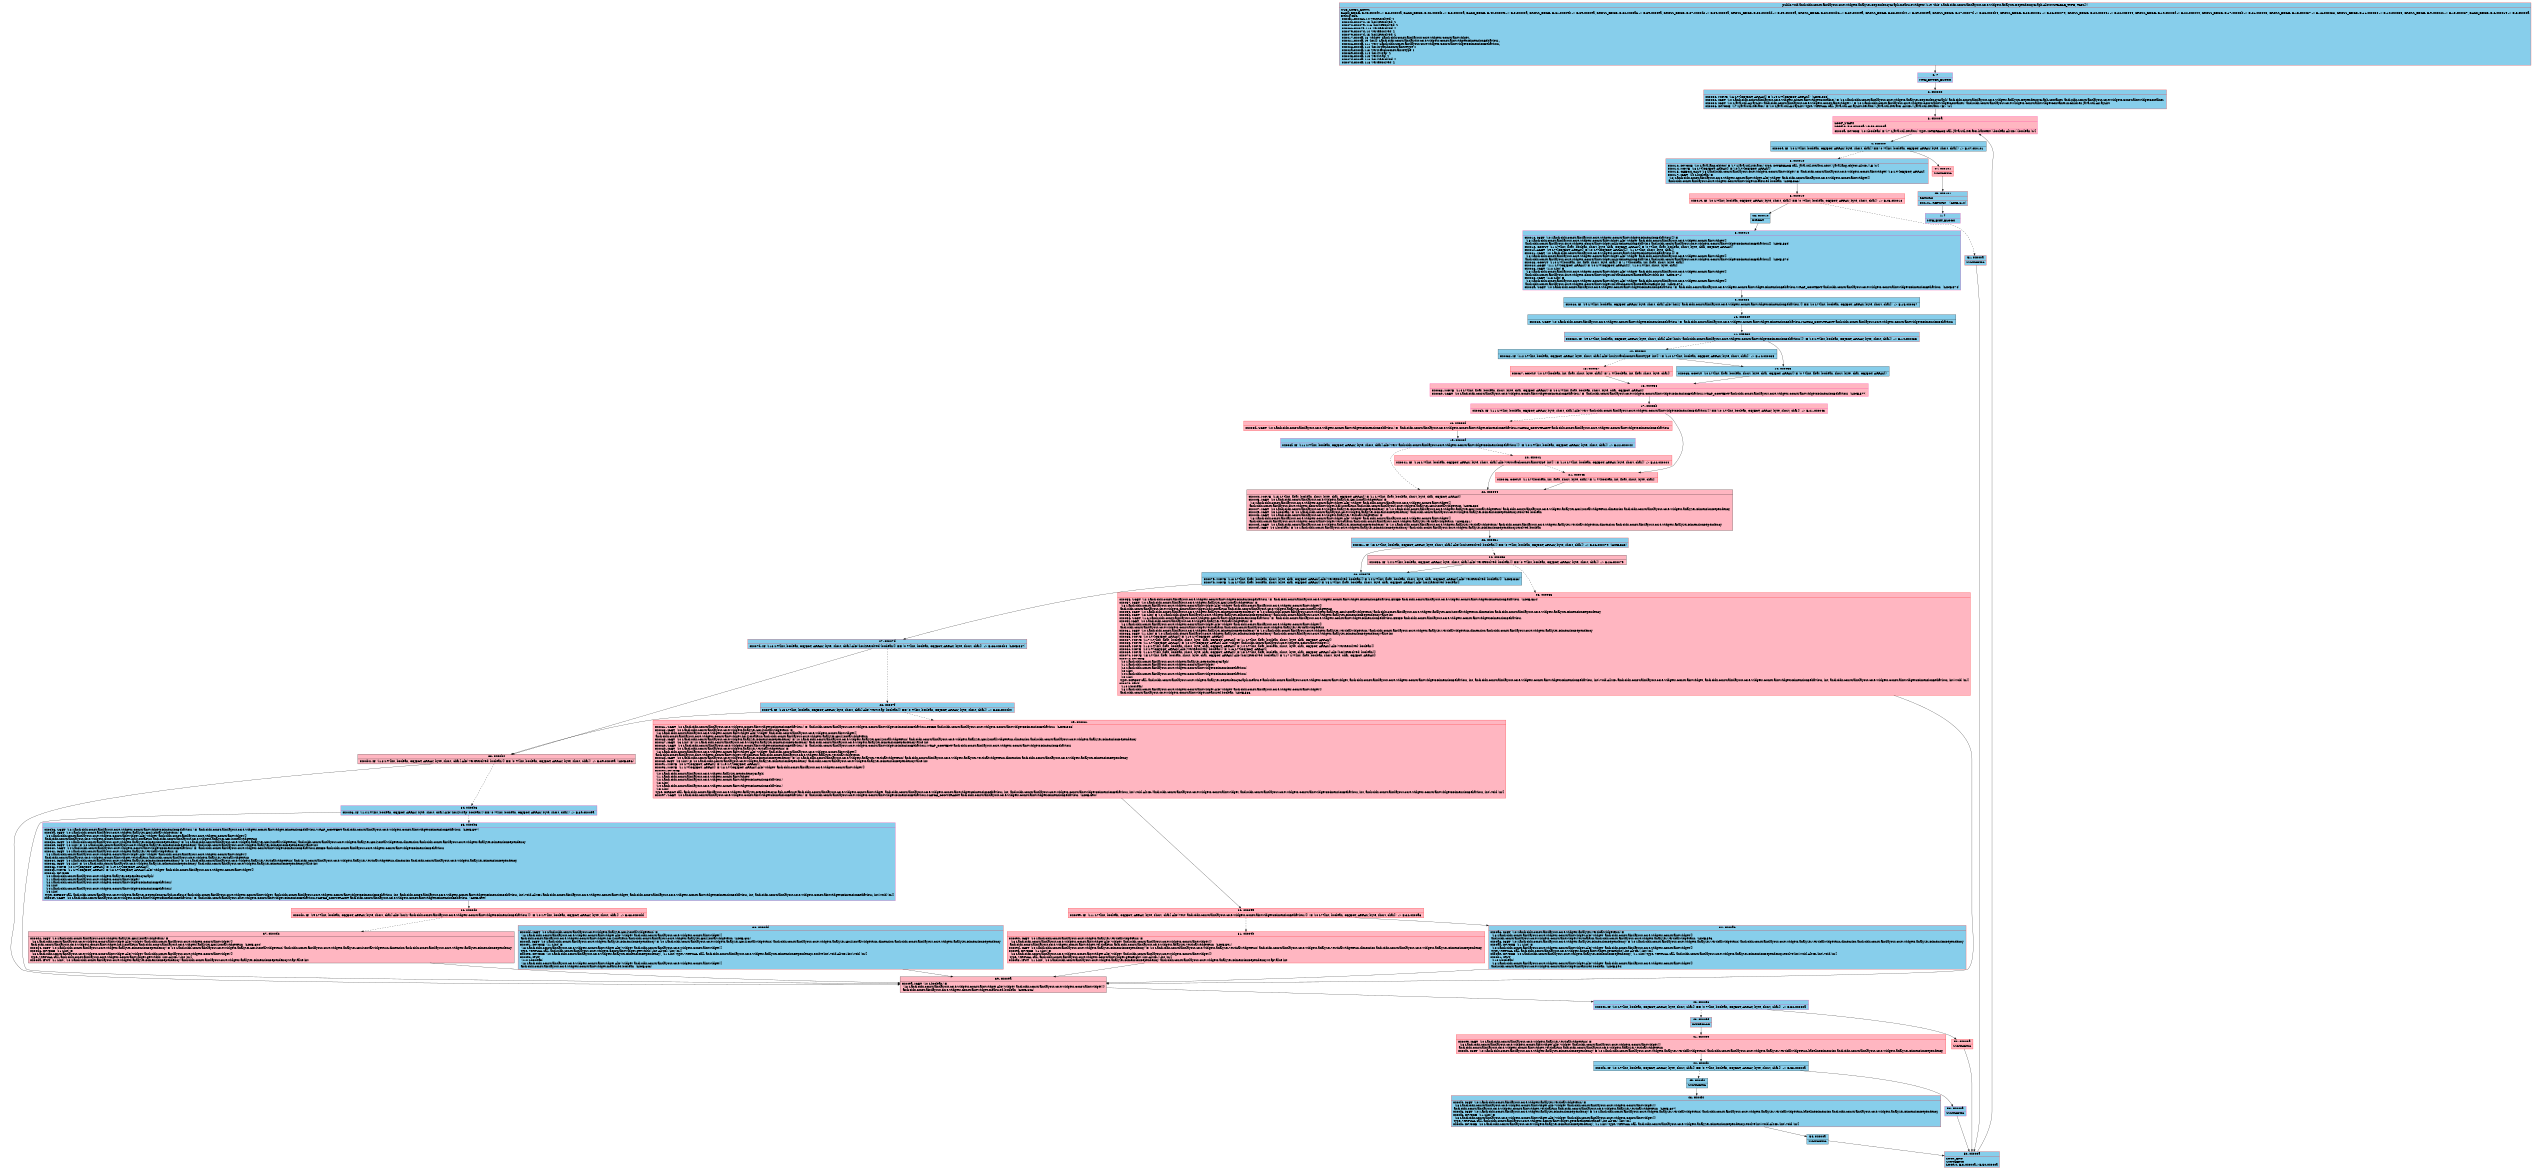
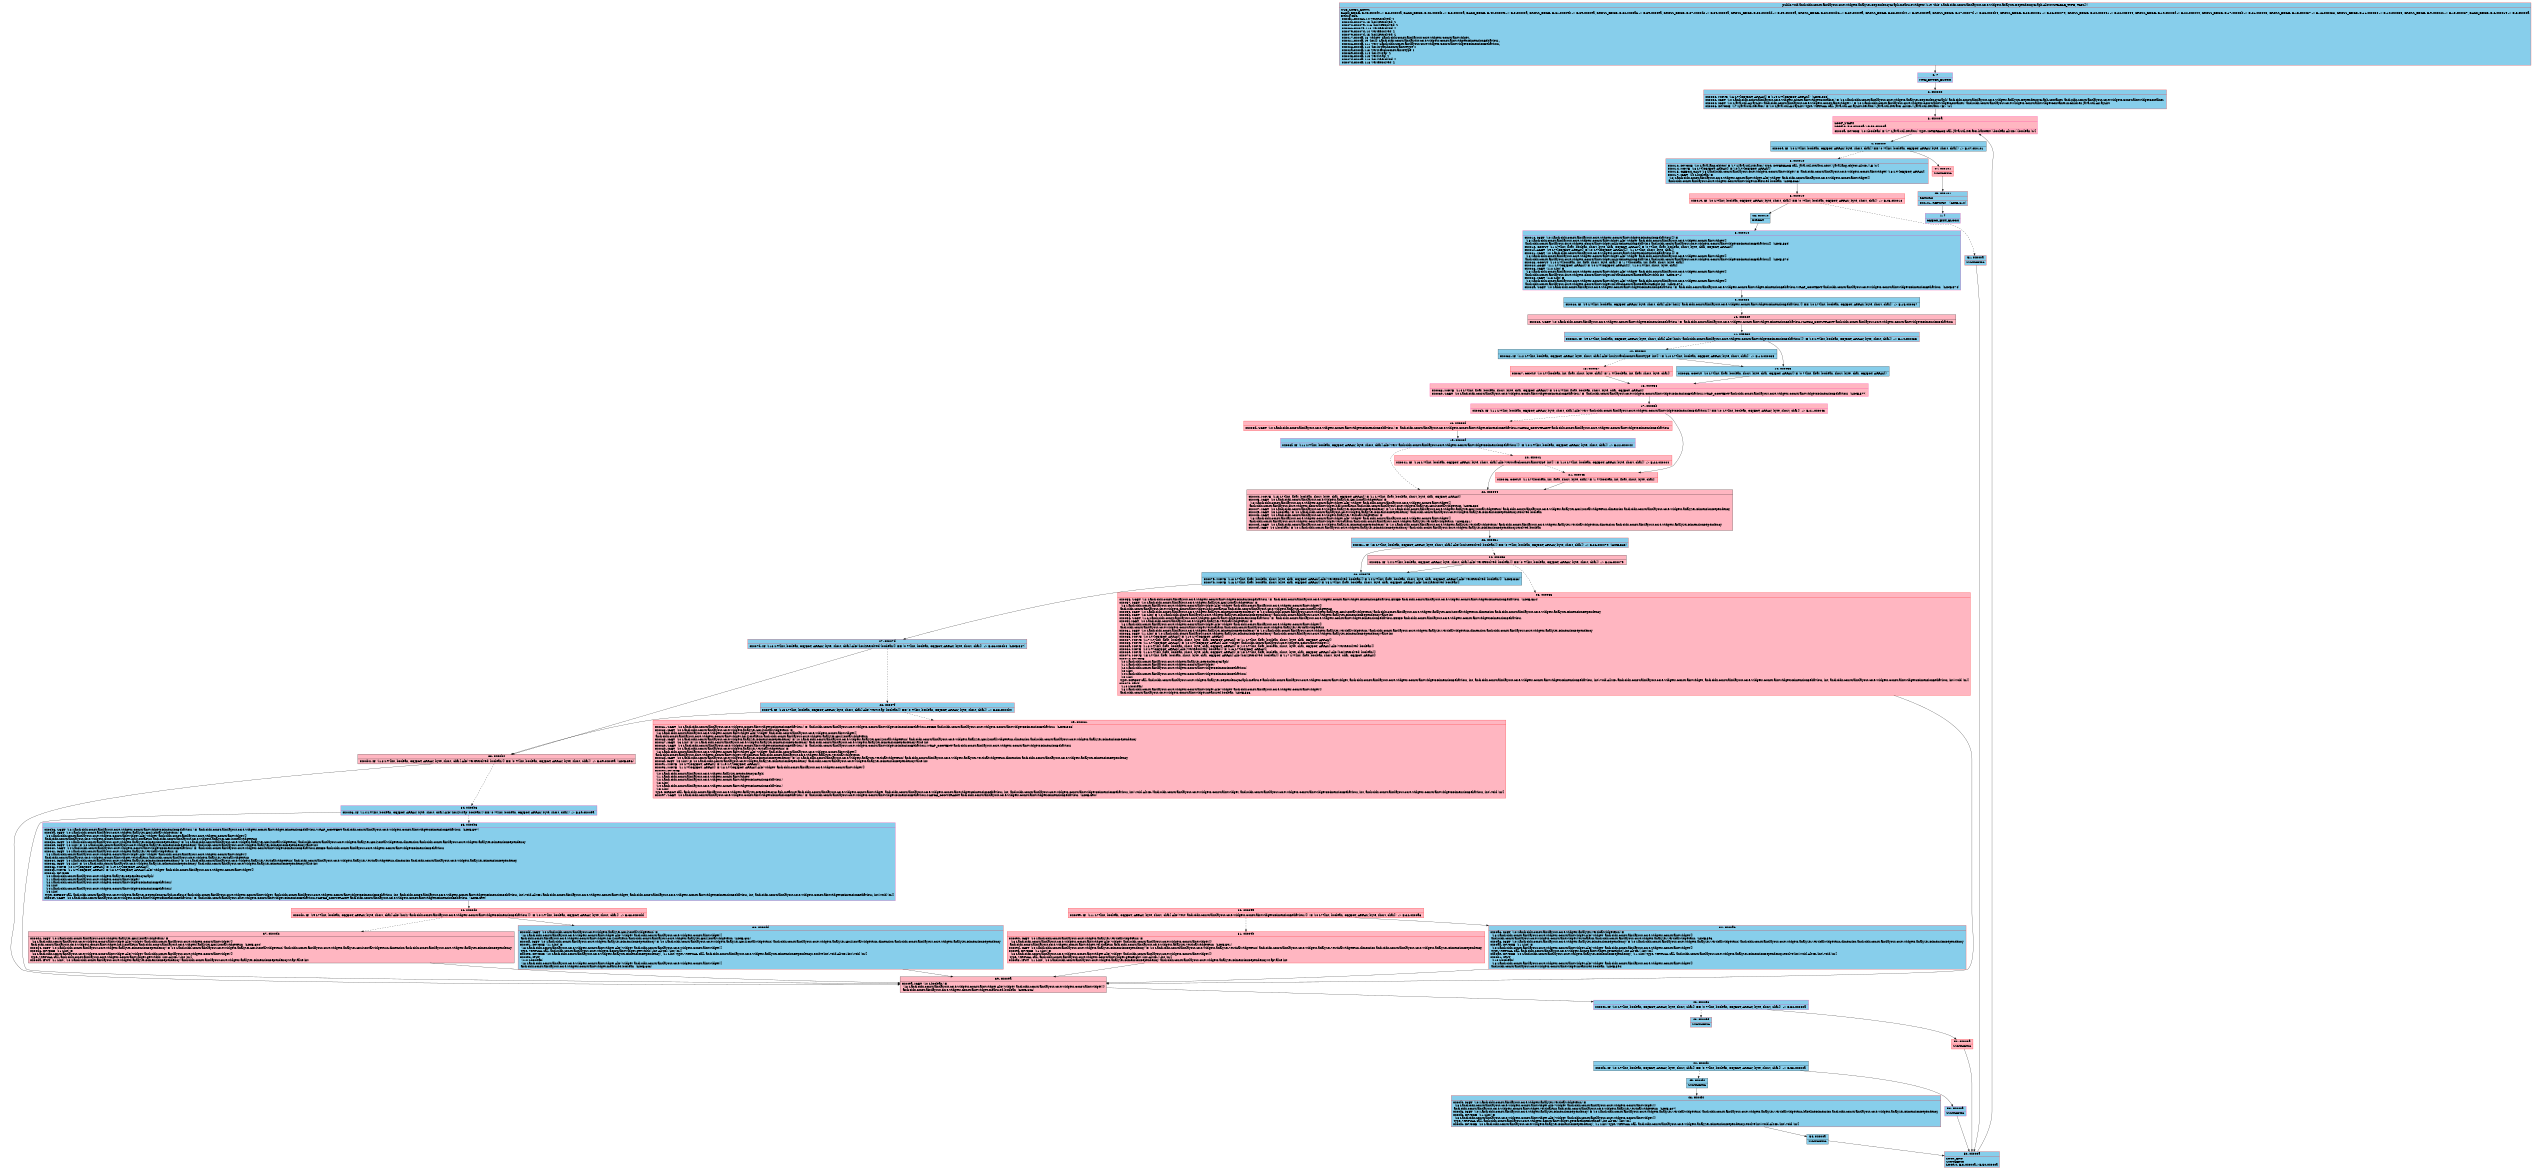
node "1: ?": text "MTH_EXIT_BLOCK" -> "CHECK_EXIT_BLOCK"
node "10: 0x002e": fillcolor skyblue -> lightpink
edge "29: 0x0081" -> "30: 0x0099": removed
edge "36: 0x00d0" -> "38: 0x00dd": added
node "48: 0x00ee": text "INTERFACE" -> "SYNTHETIC"
node "41: 0x00ee": removed
